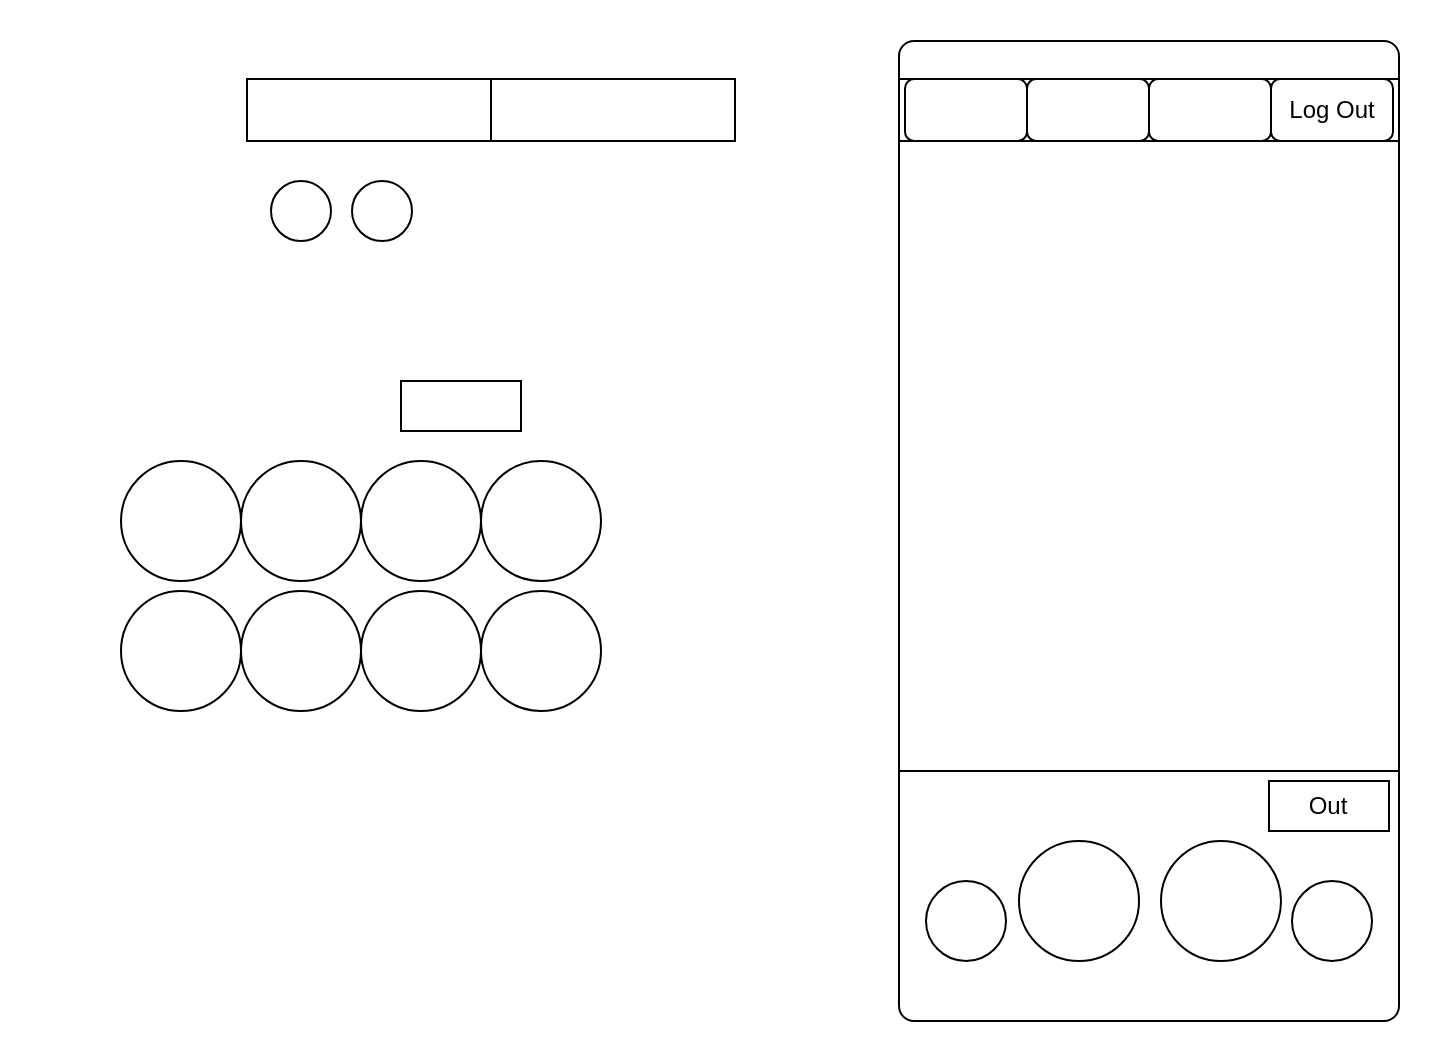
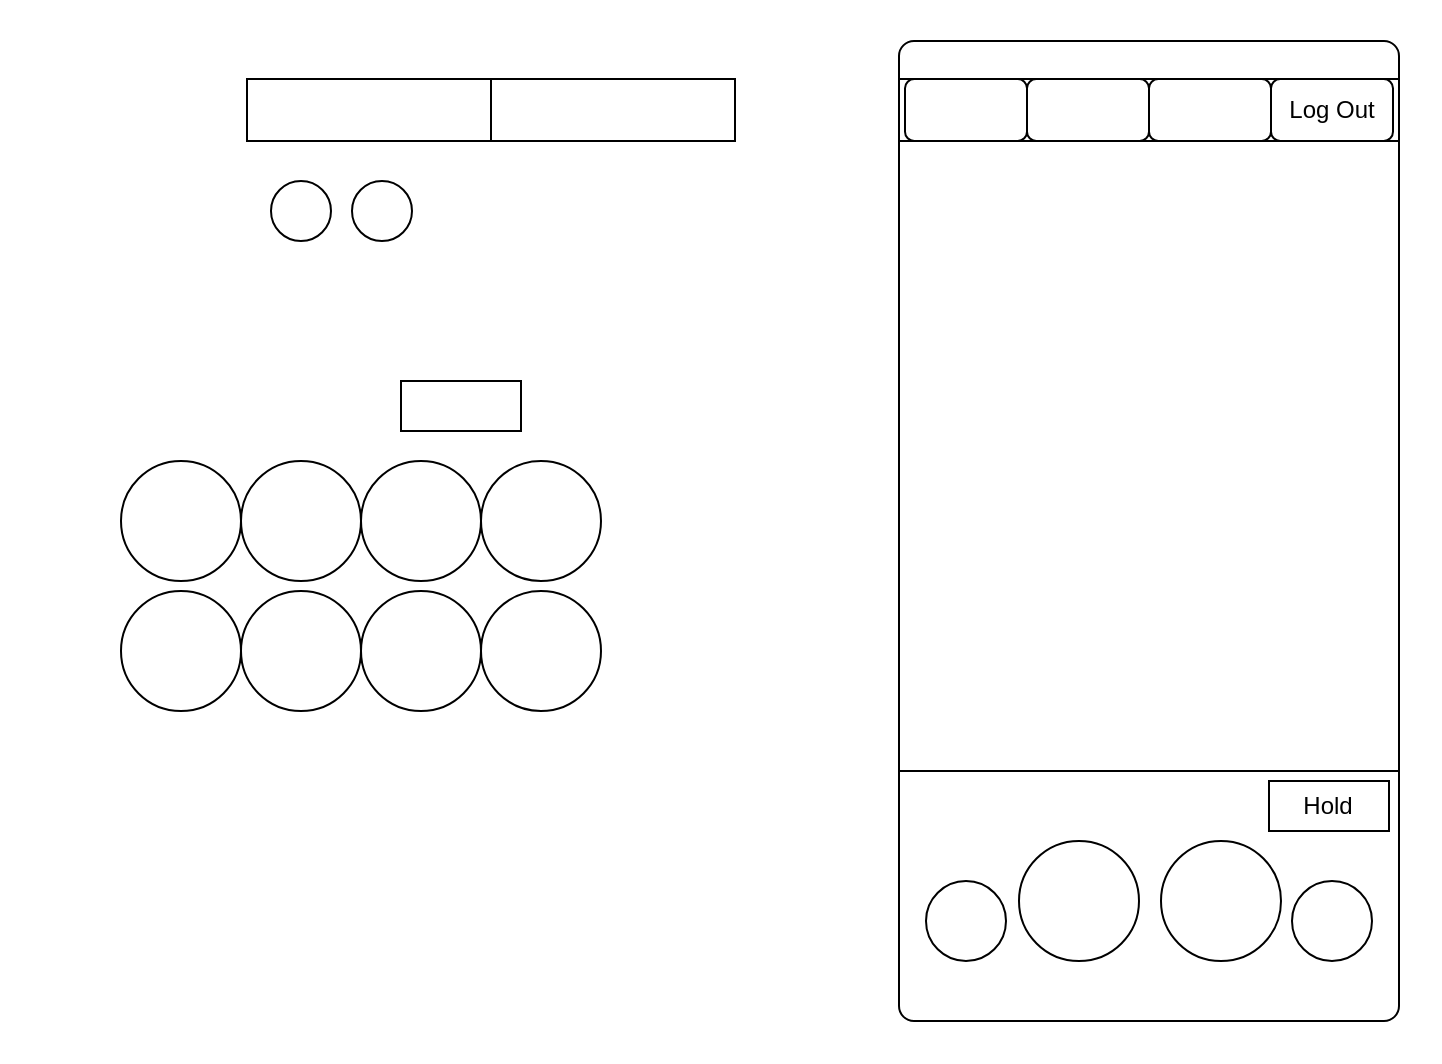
node "Out": label "Out" -> "Hold"
